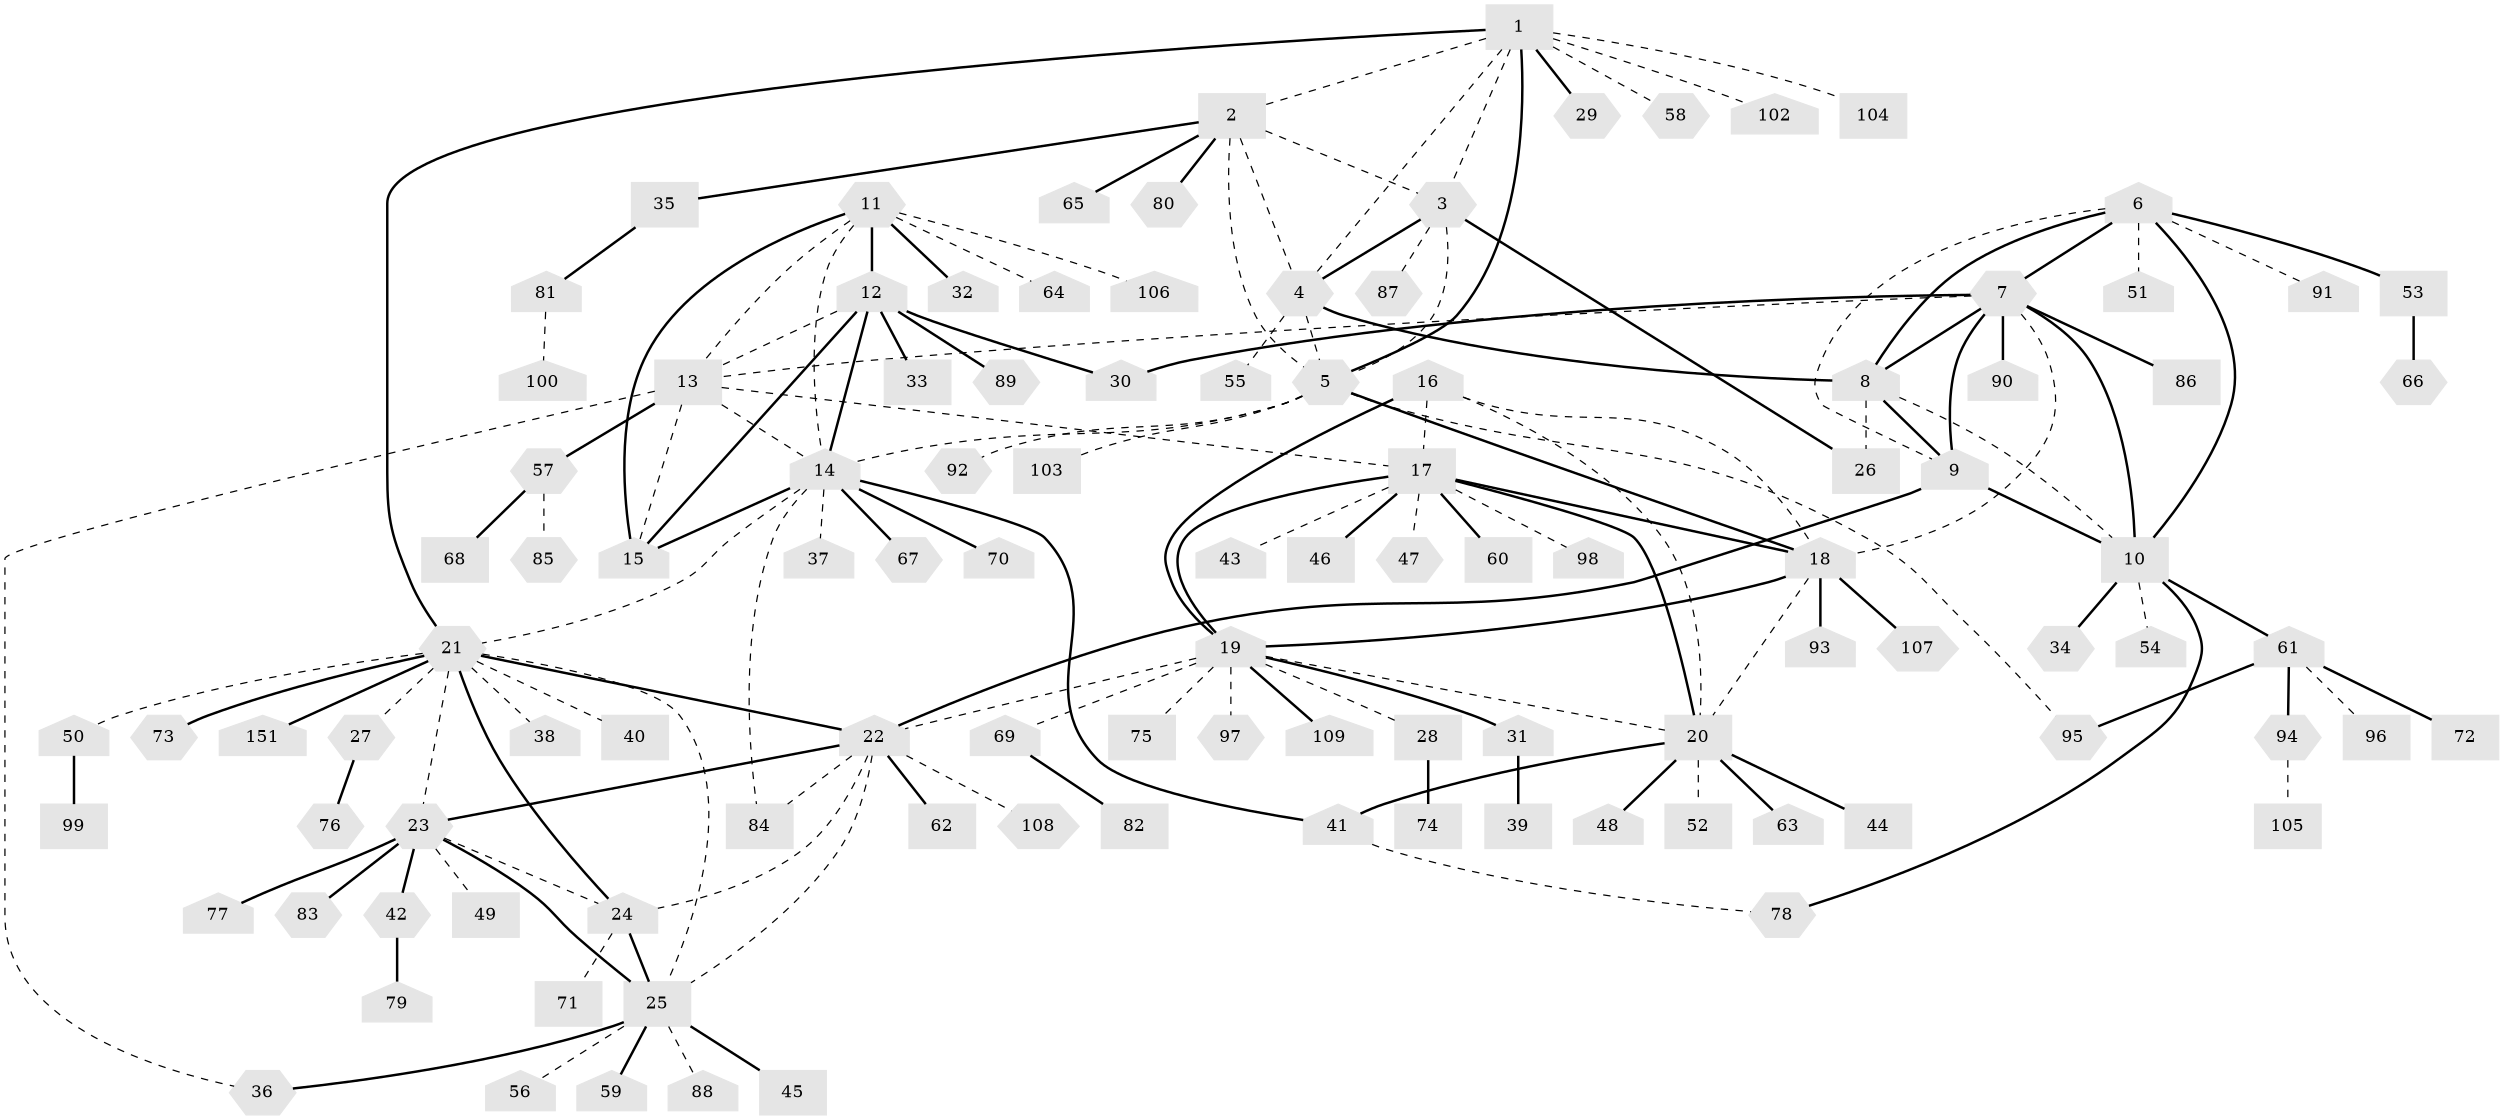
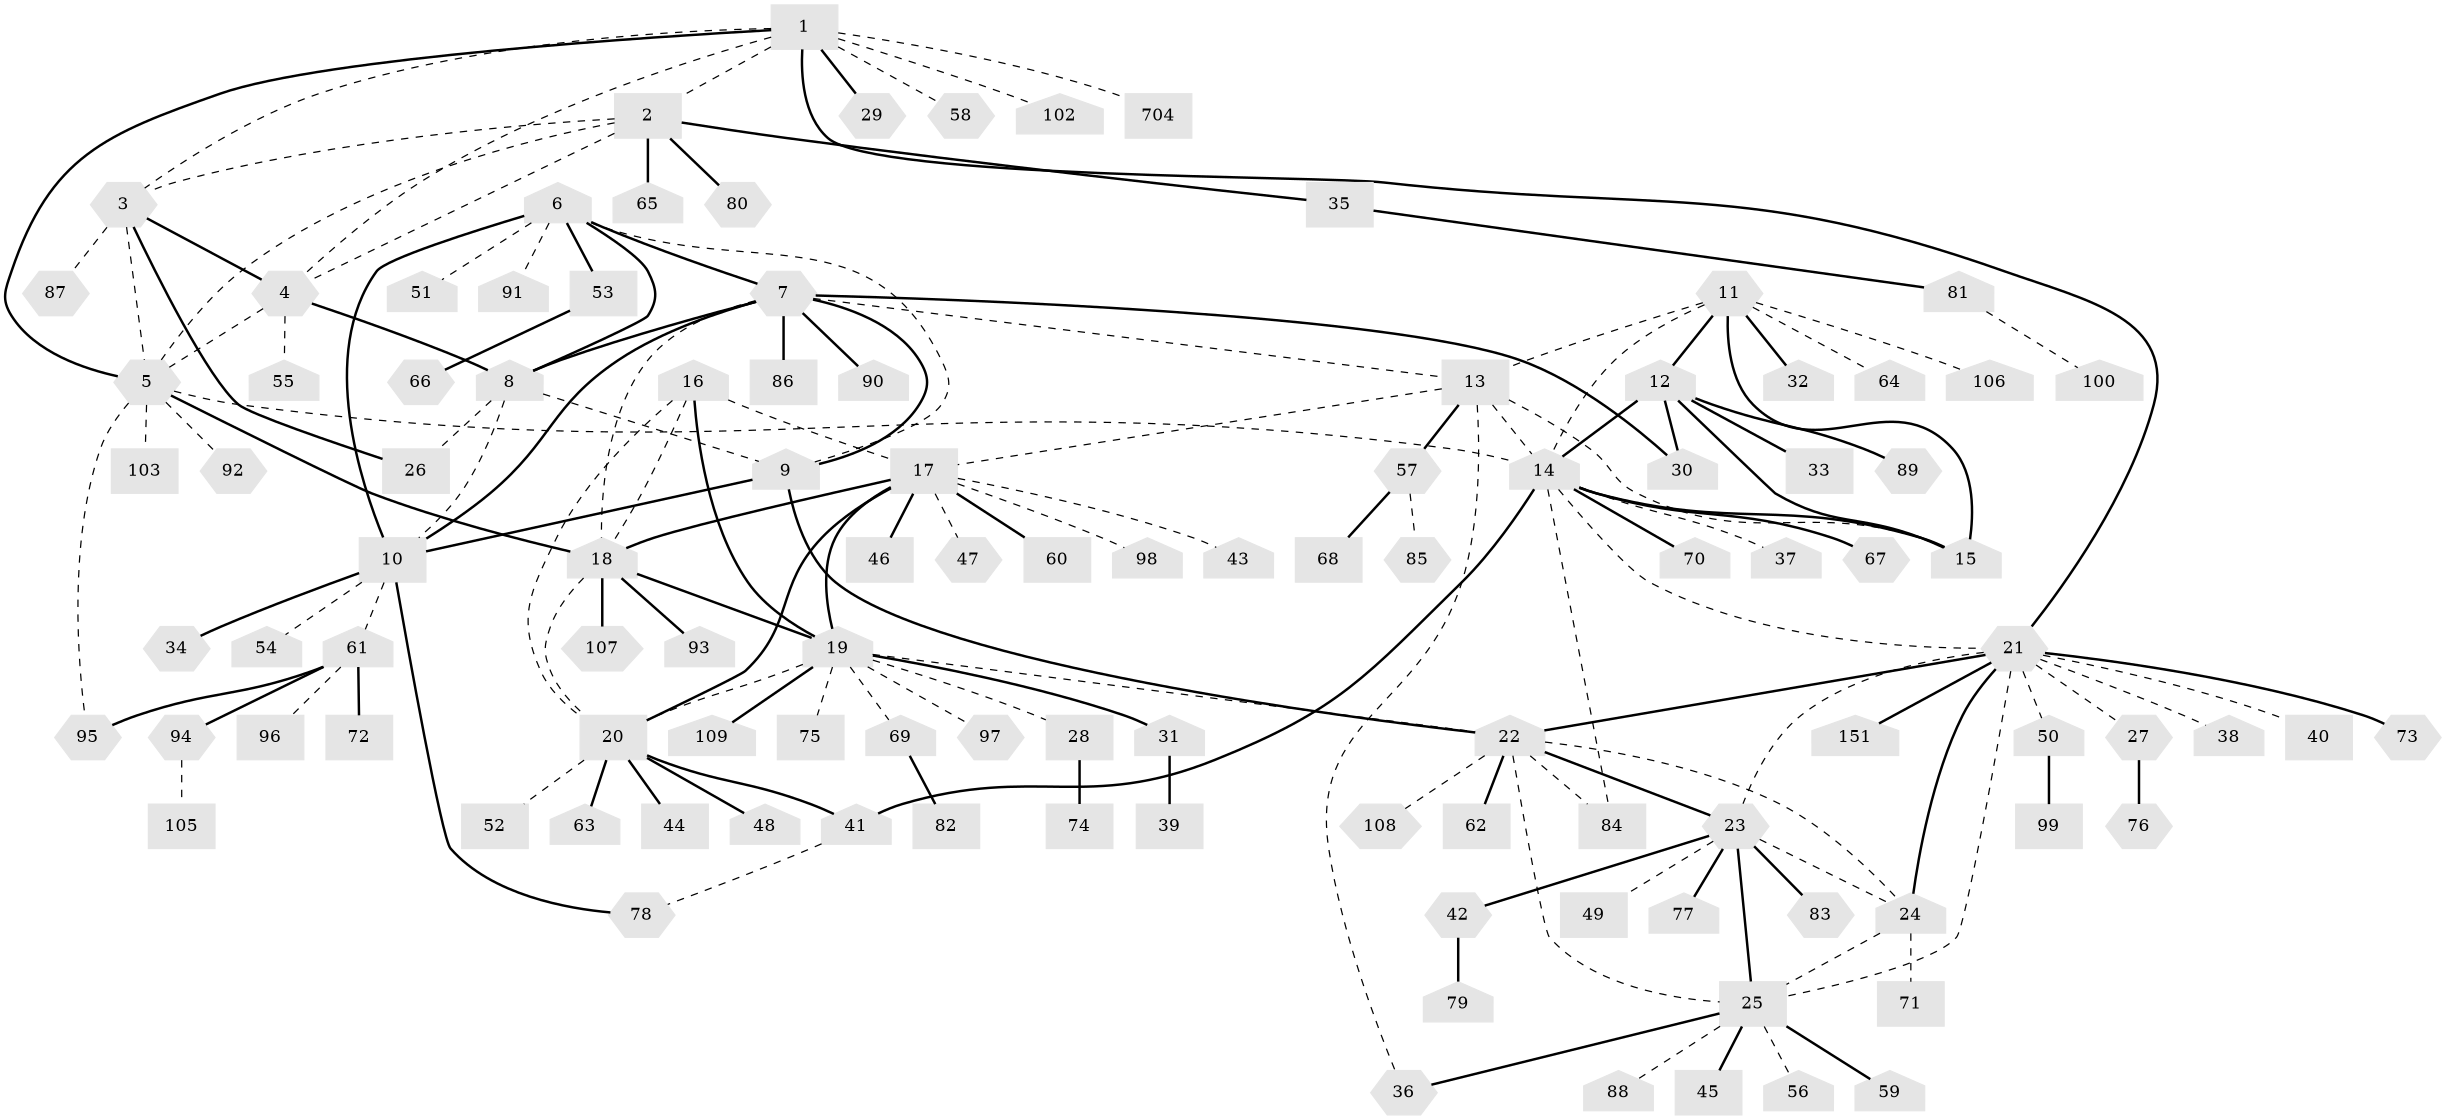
node "104": label "104" -> "704"
edge "12" -- "13": removed
edge "8" -- "9": style bold -> dashed
edge "10" -- "61": style bold -> dashed
edge "24" -- "25": style bold -> dashed
